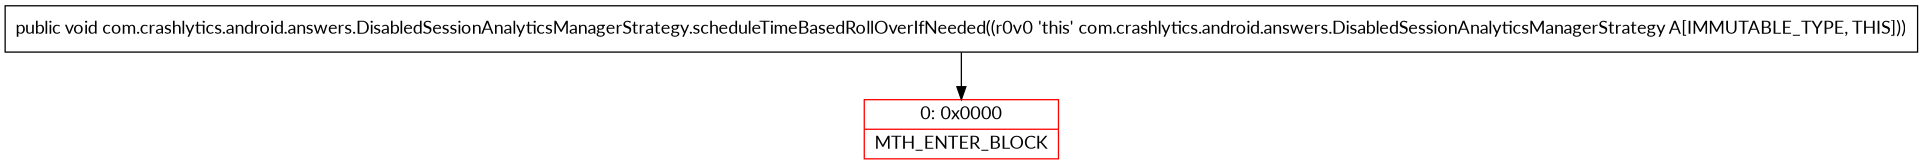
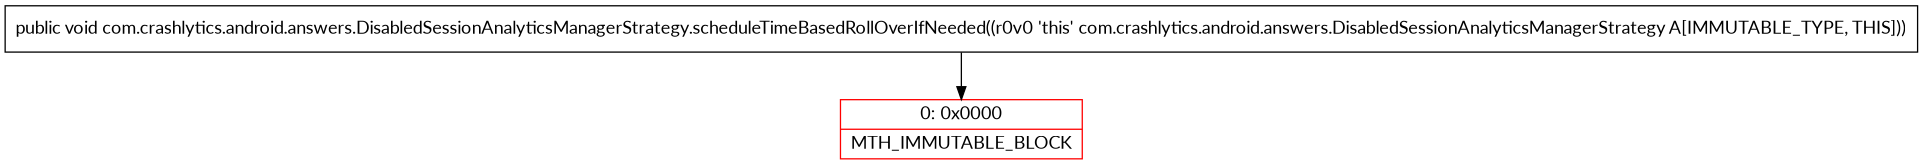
node "0: 0x0000": text "MTH_ENTER_BLOCK" -> "MTH_IMMUTABLE_BLOCK"
